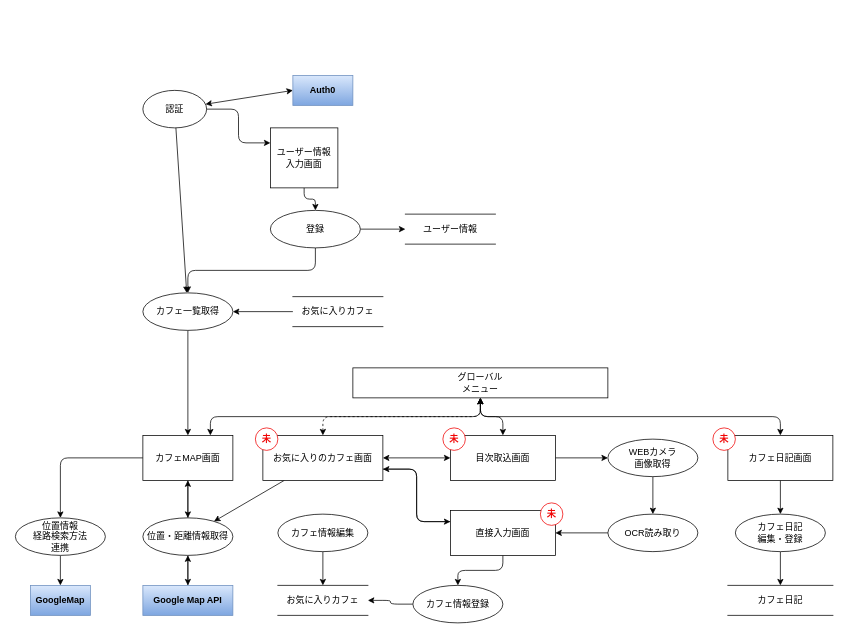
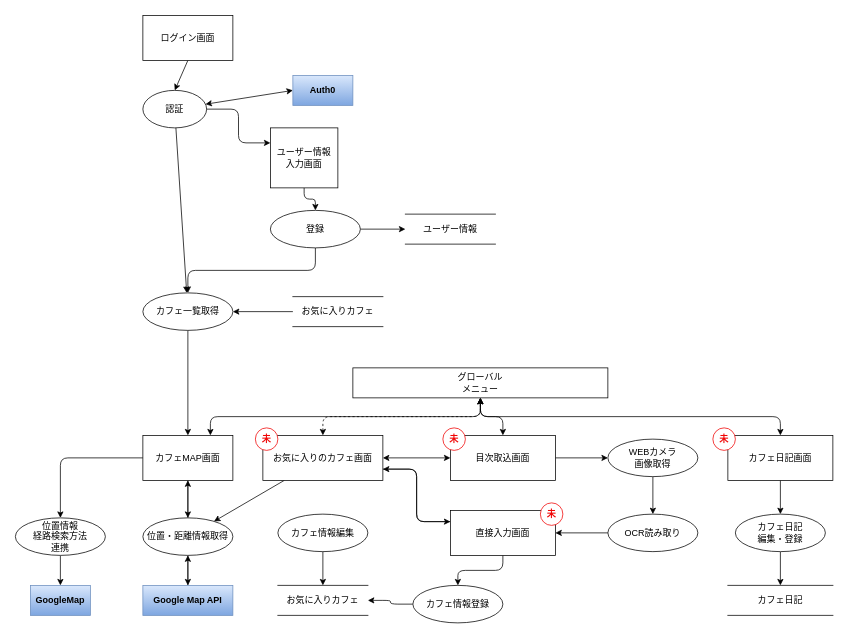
node "ログイン画面": added
edge "ログイン画面" -> "認証": added
